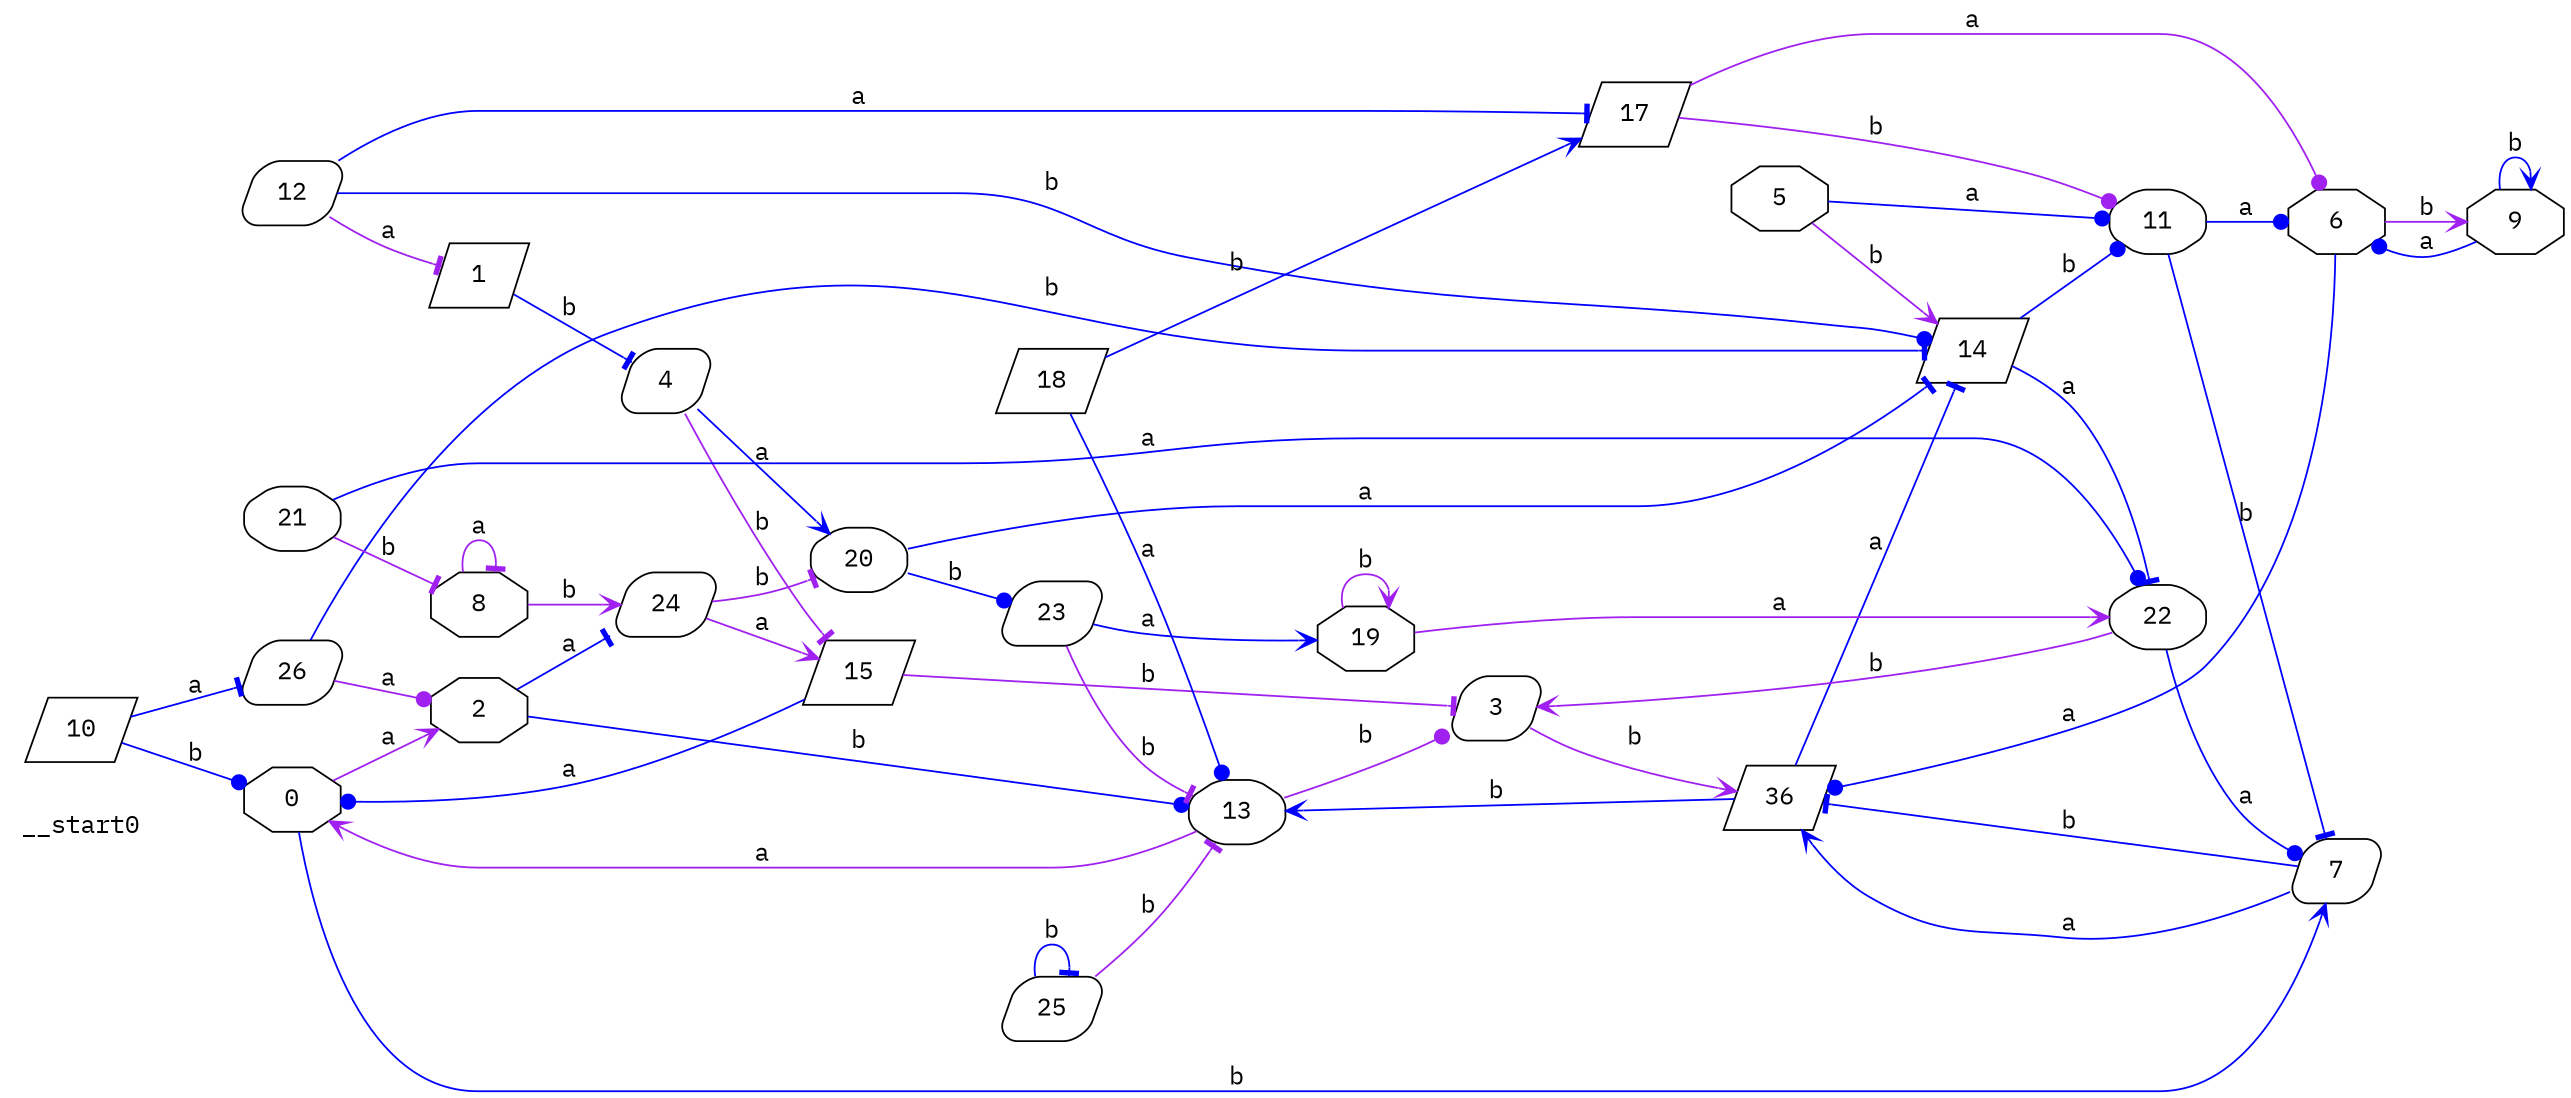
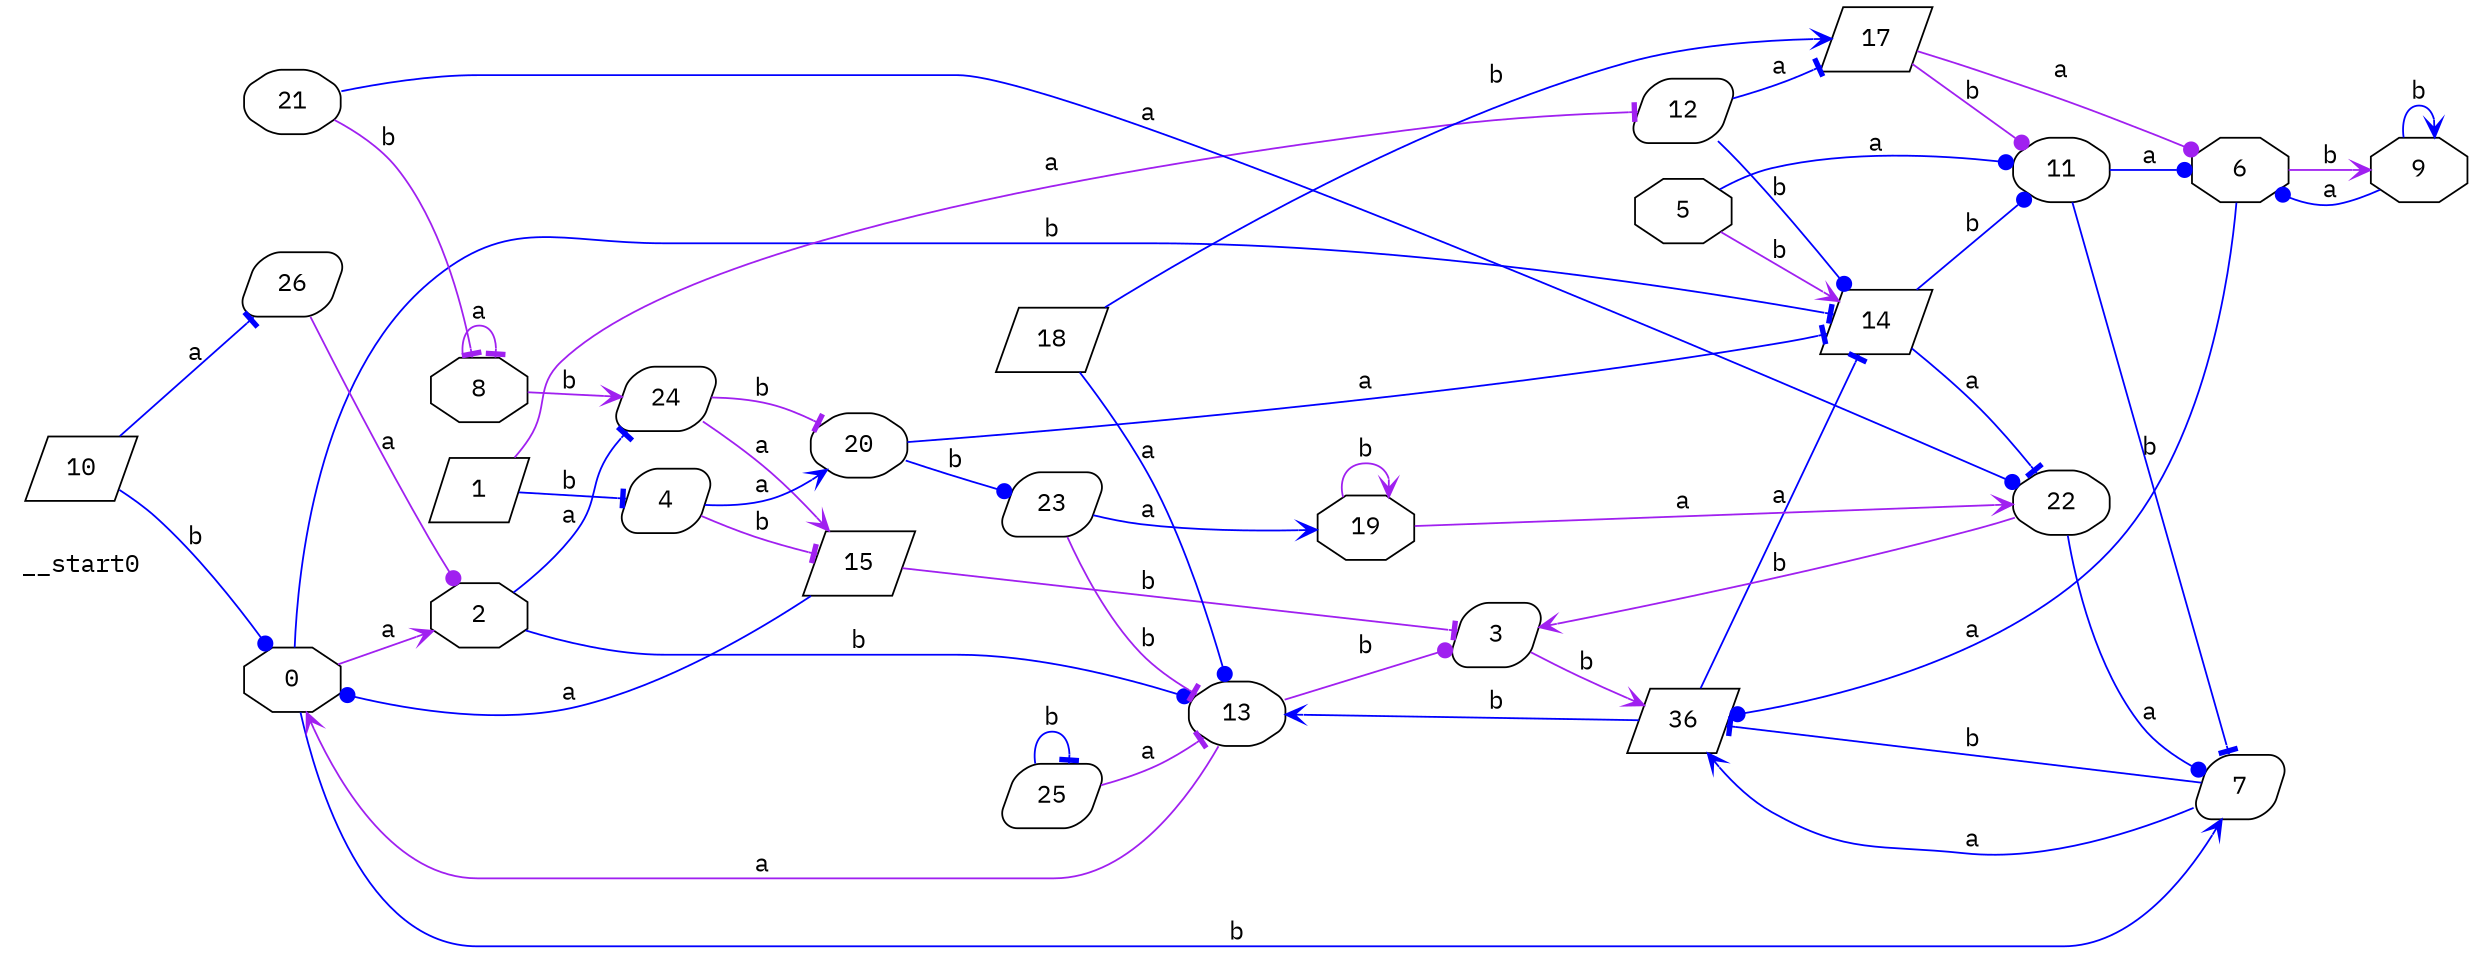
edge "12" -> "1": reversed
edge "26" -> "14": now "0" -> "14"
edge "25" -> "13": label "b" -> "a"
